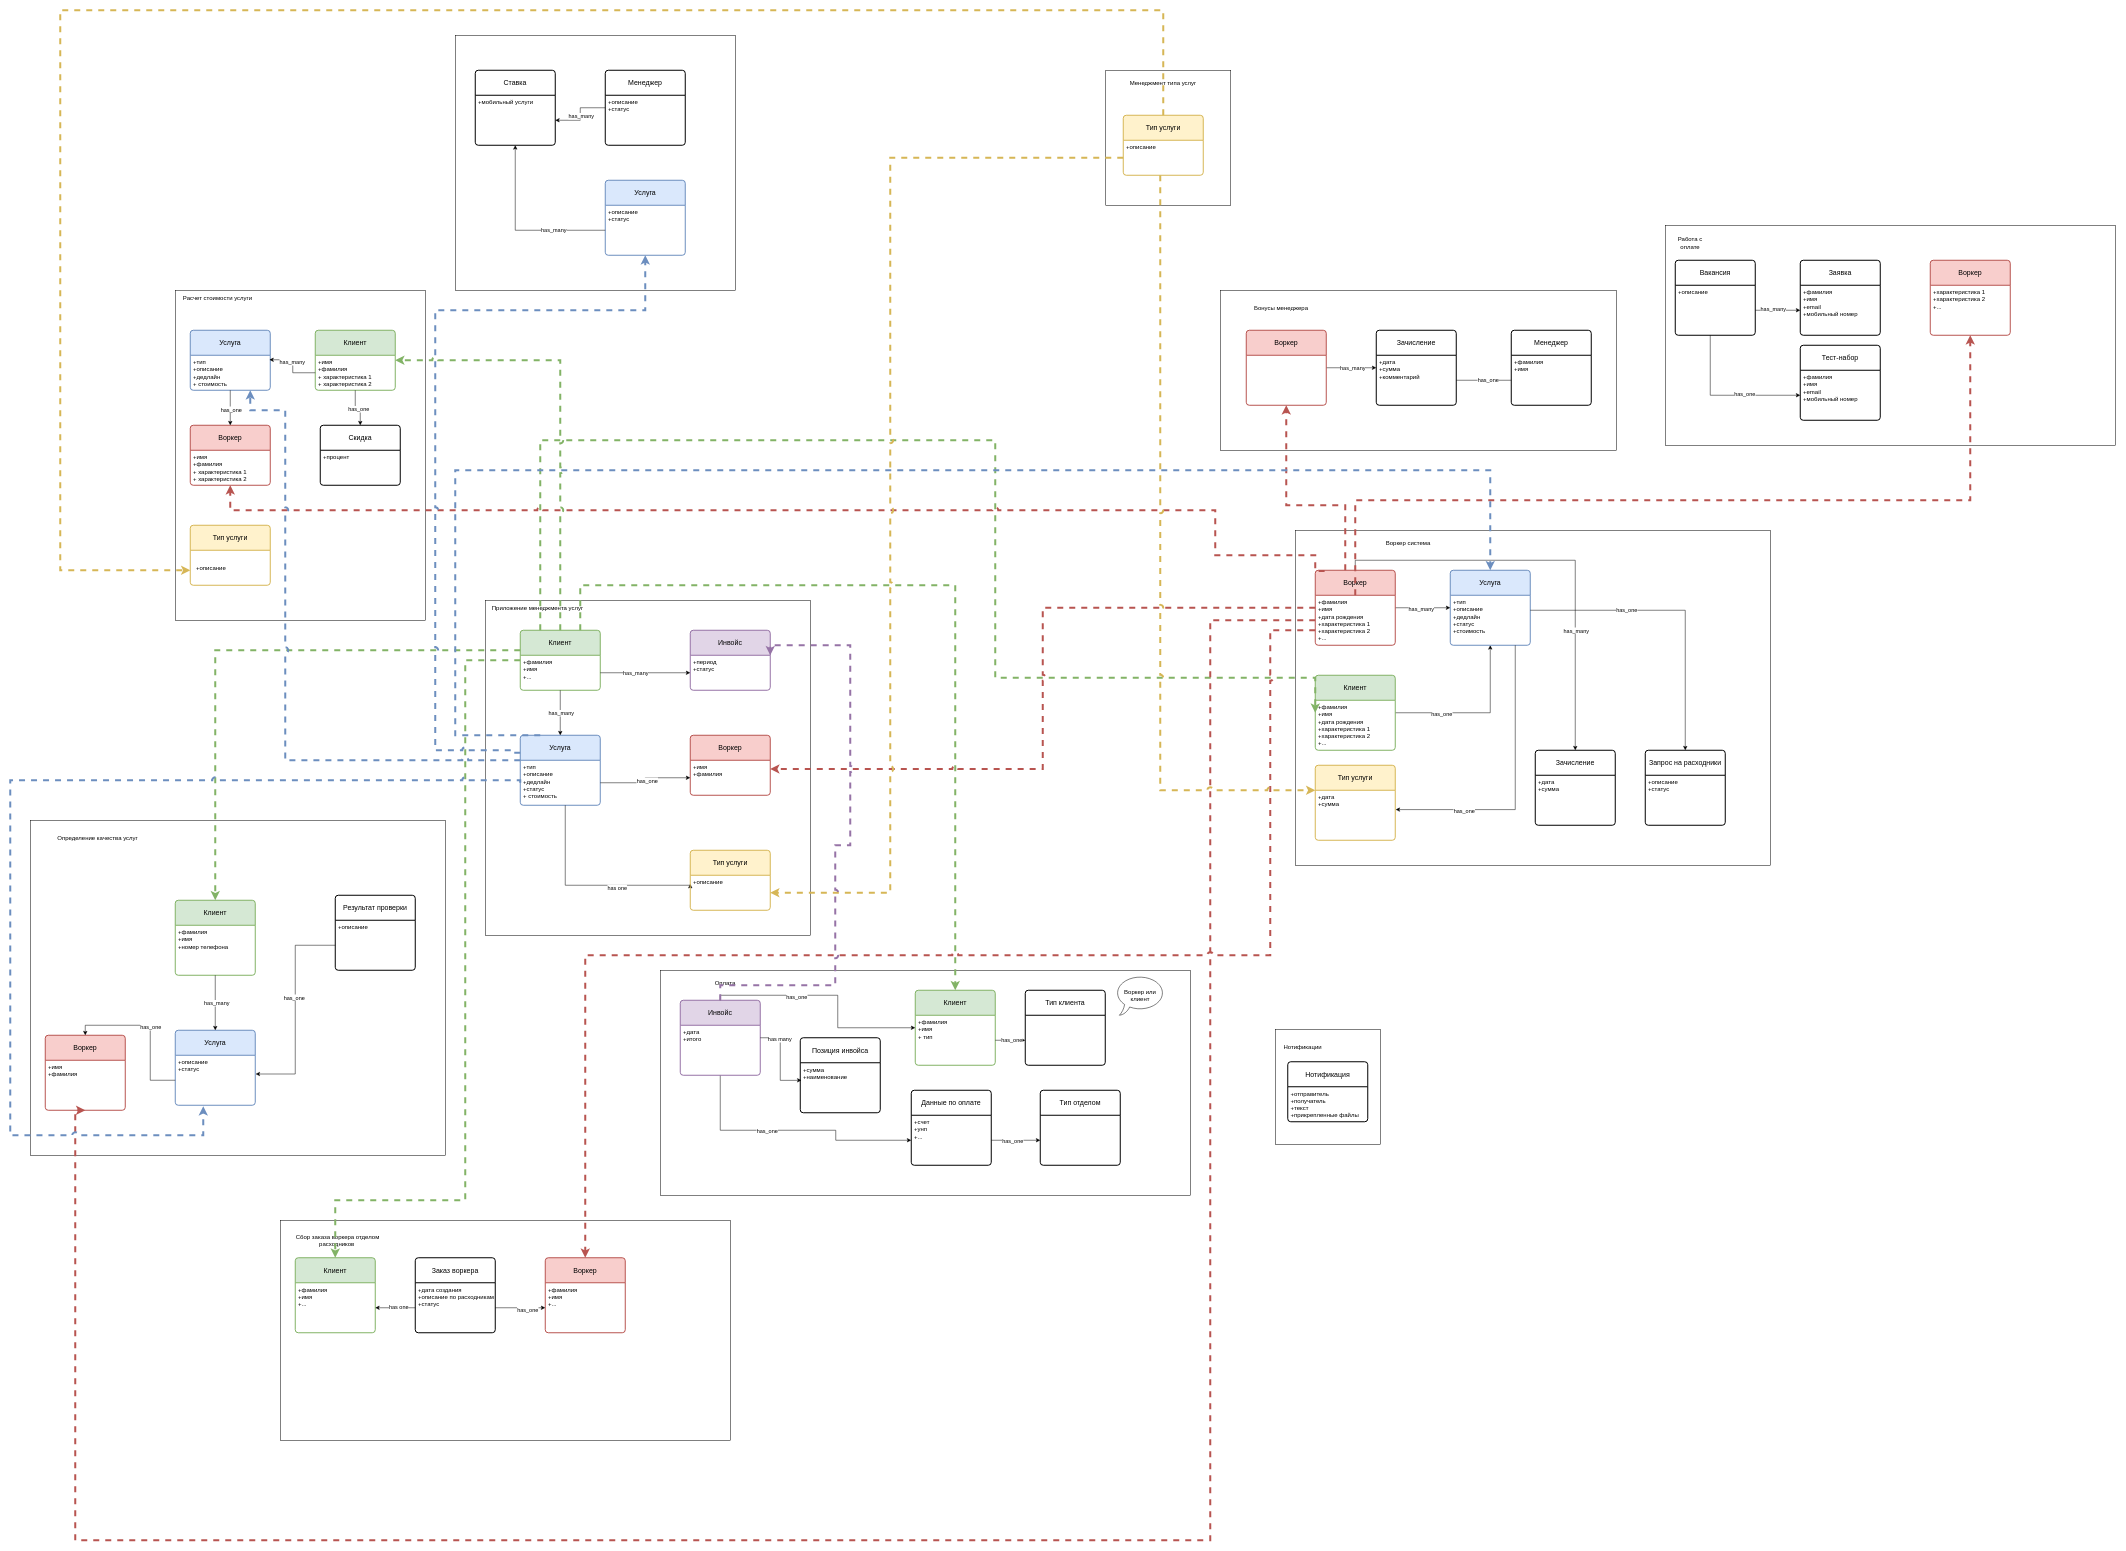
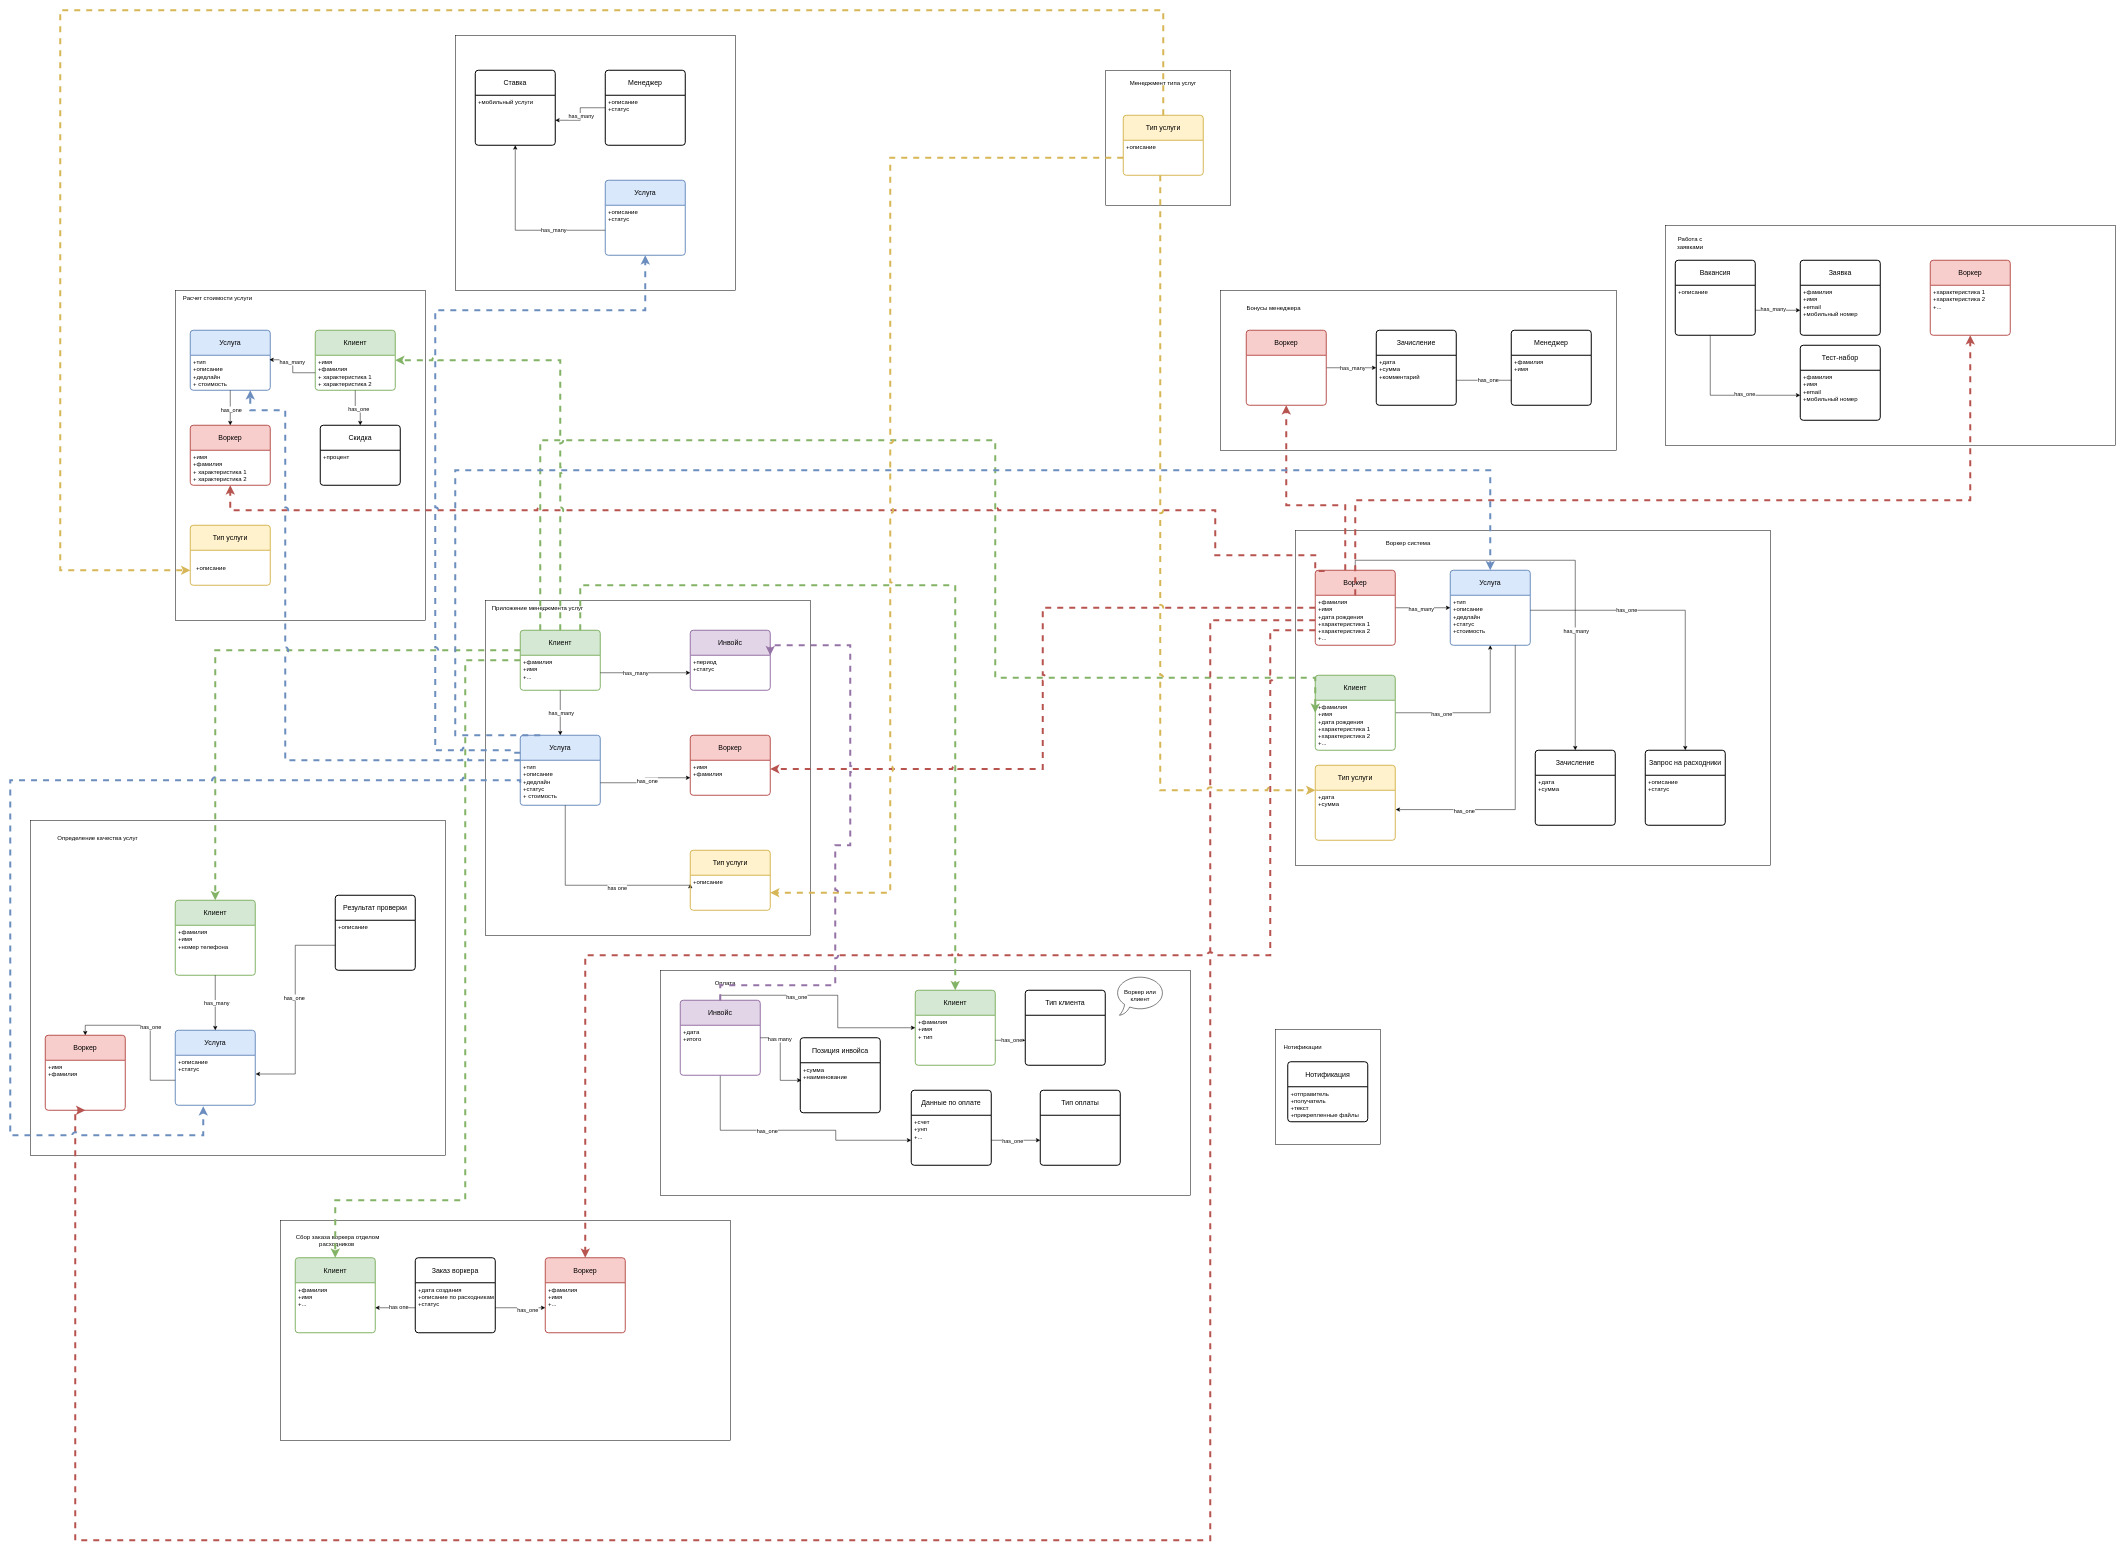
node "Работа с оплате": label "Работа с оплате" -> "Работа с заявками"
node "Бонусы менеджера": moved (1281, 308) -> (1274, 308)
node "Тип отделом": label "Тип отделом" -> "Тип оплаты"
